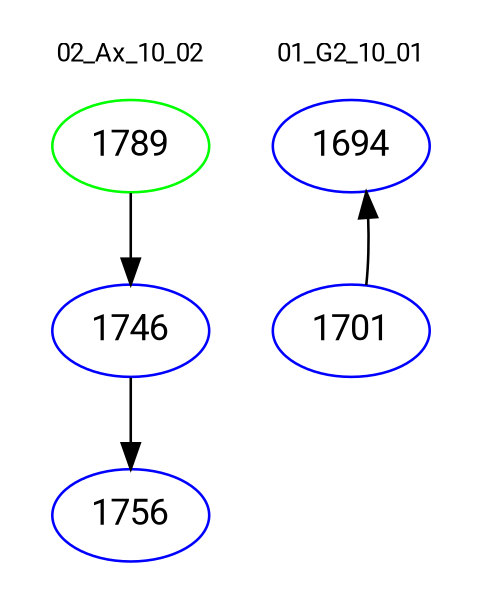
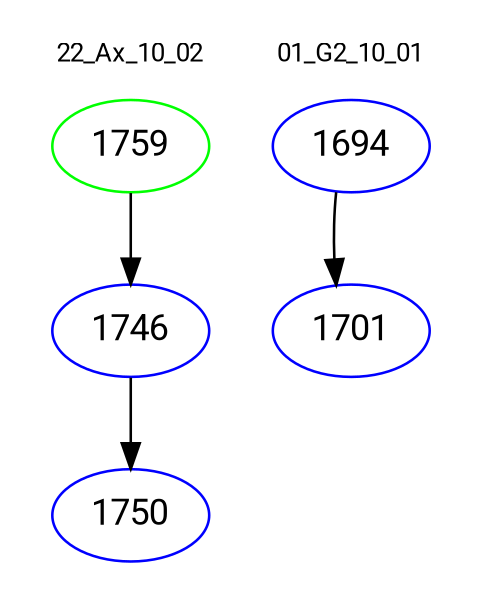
cluster "02_Ax_10_02": label "02_Ax_10_02" -> "22_Ax_10_02"
node "1789": label "1789" -> "1759"
edge "1701" -> "1694": reversed
node "1756": label "1756" -> "1750"
